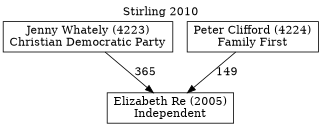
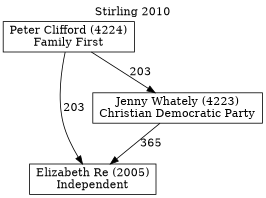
edge "Peter Clifford (4224) Family First" -> "Jenny Whately (4223) Christian Democratic Party": added, label "203"
edge "Peter Clifford (4224) Family First" -> "Elizabeth Re (2005) Independent": label "149" -> "203"
